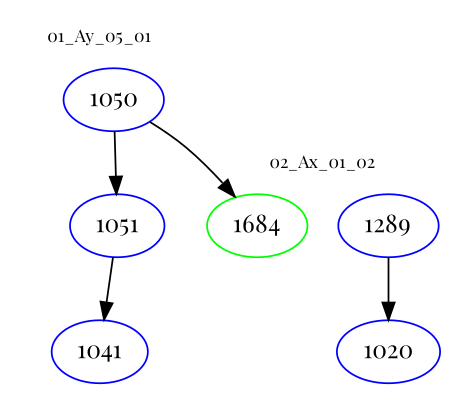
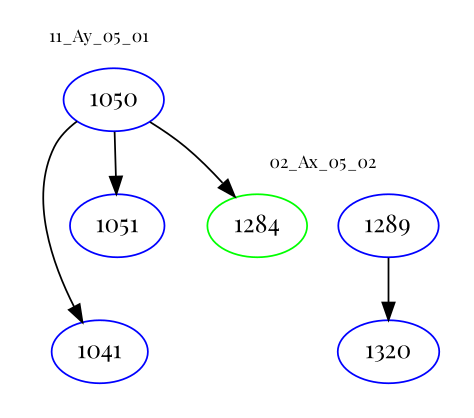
cluster "01_Ay_05_01": label "01_Ay_05_01" -> "11_Ay_05_01"
cluster "02_Ax_01_02": label "02_Ax_01_02" -> "02_Ax_05_02"
node "1684": label "1684" -> "1284"
edge "1051" -> "1041": now "1050" -> "1041"
node "1020": label "1020" -> "1320"
